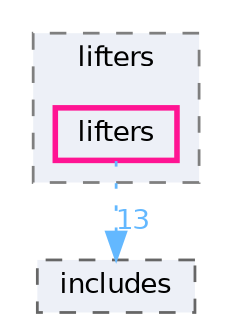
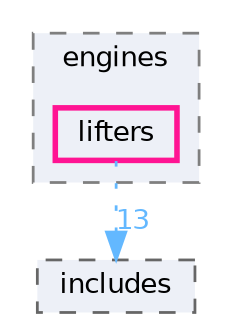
cluster "lifters": label "lifters" -> "engines"
